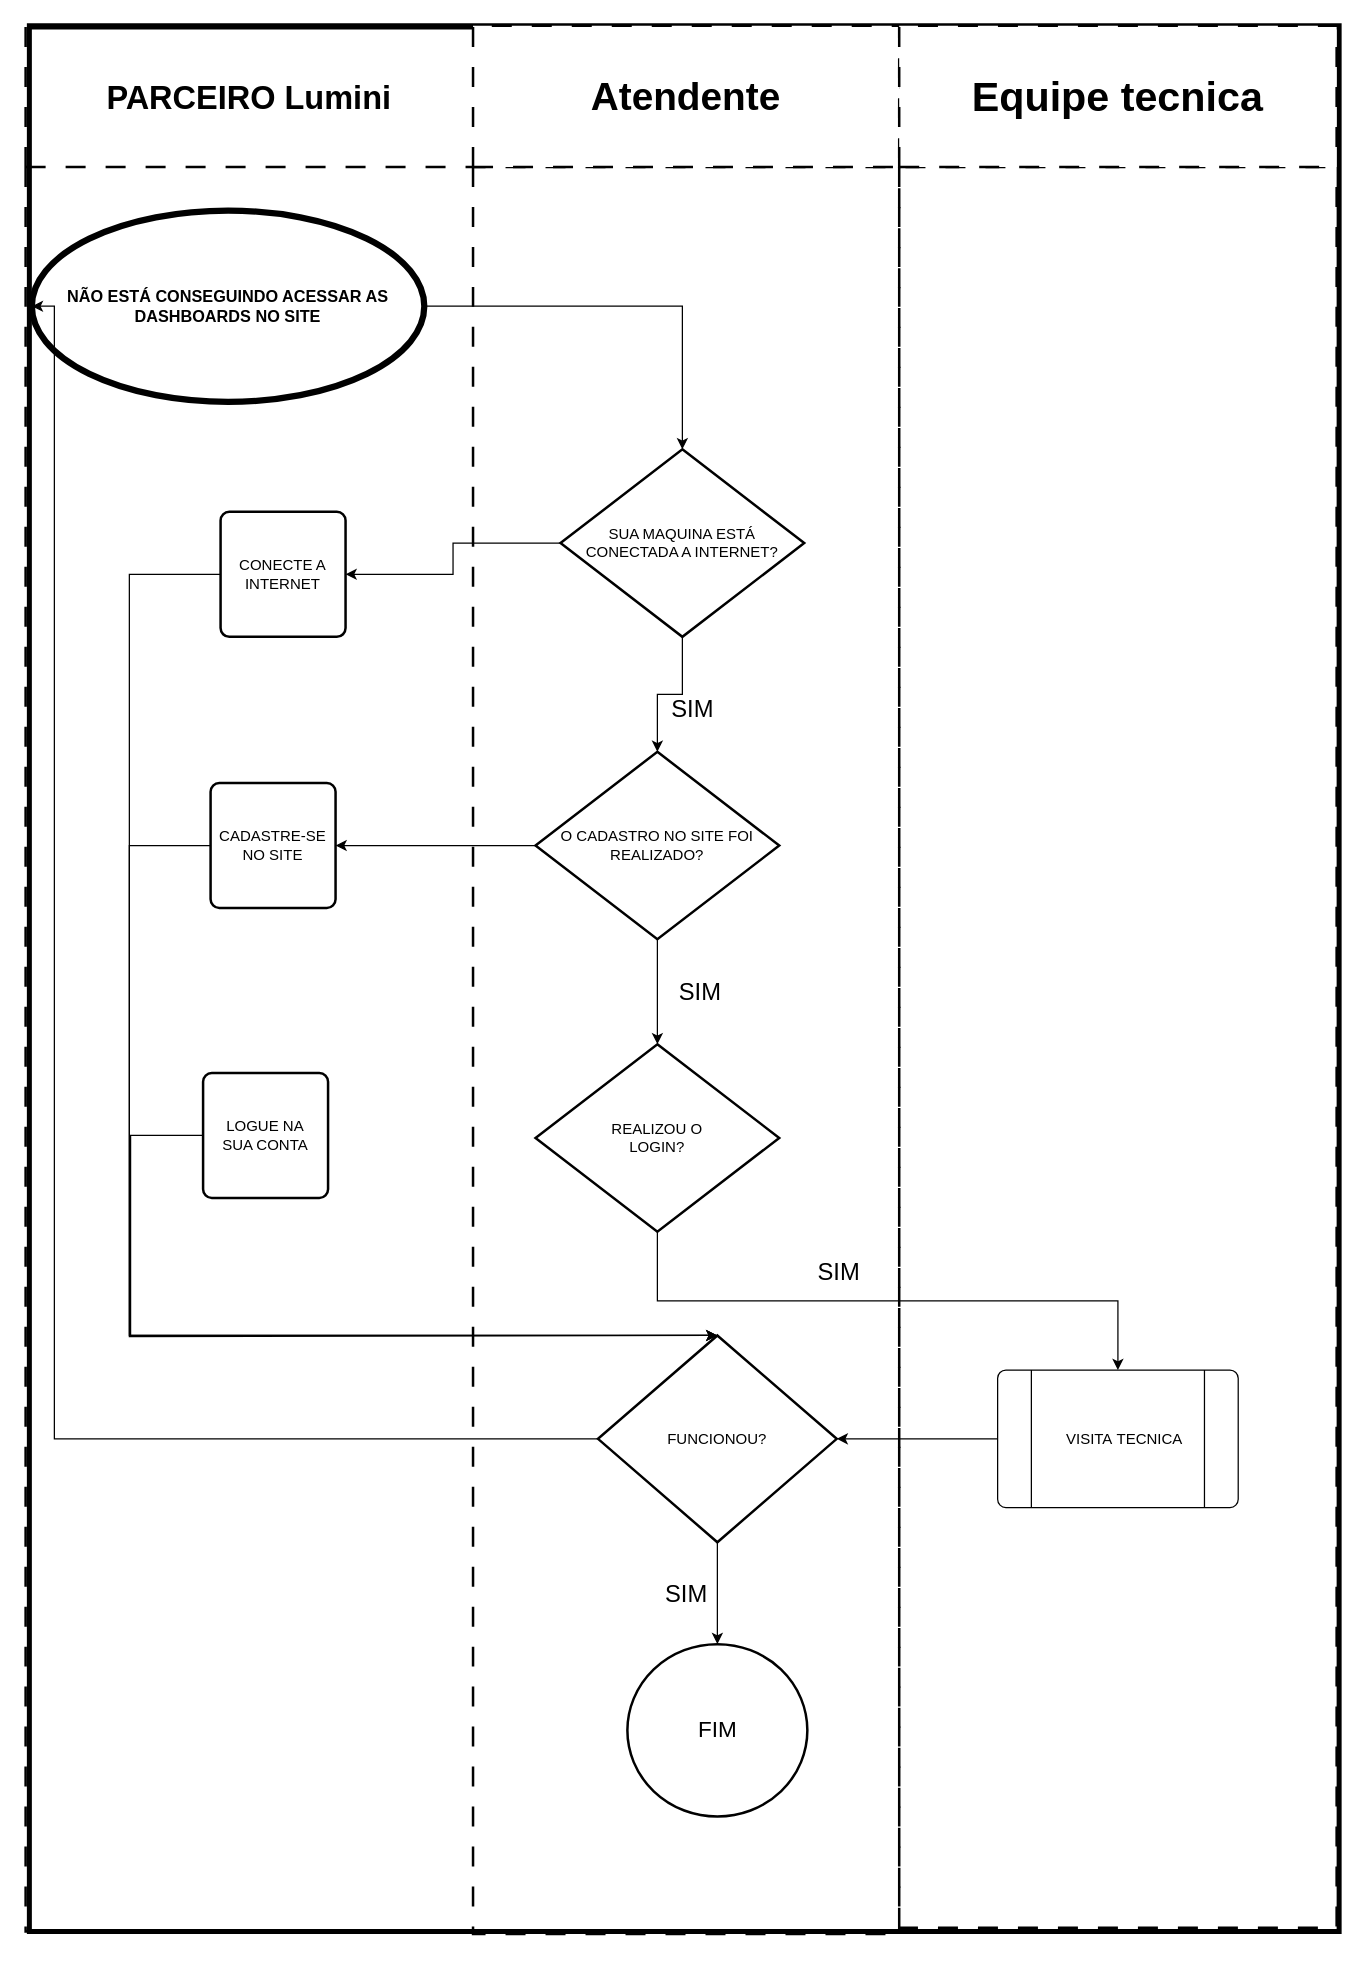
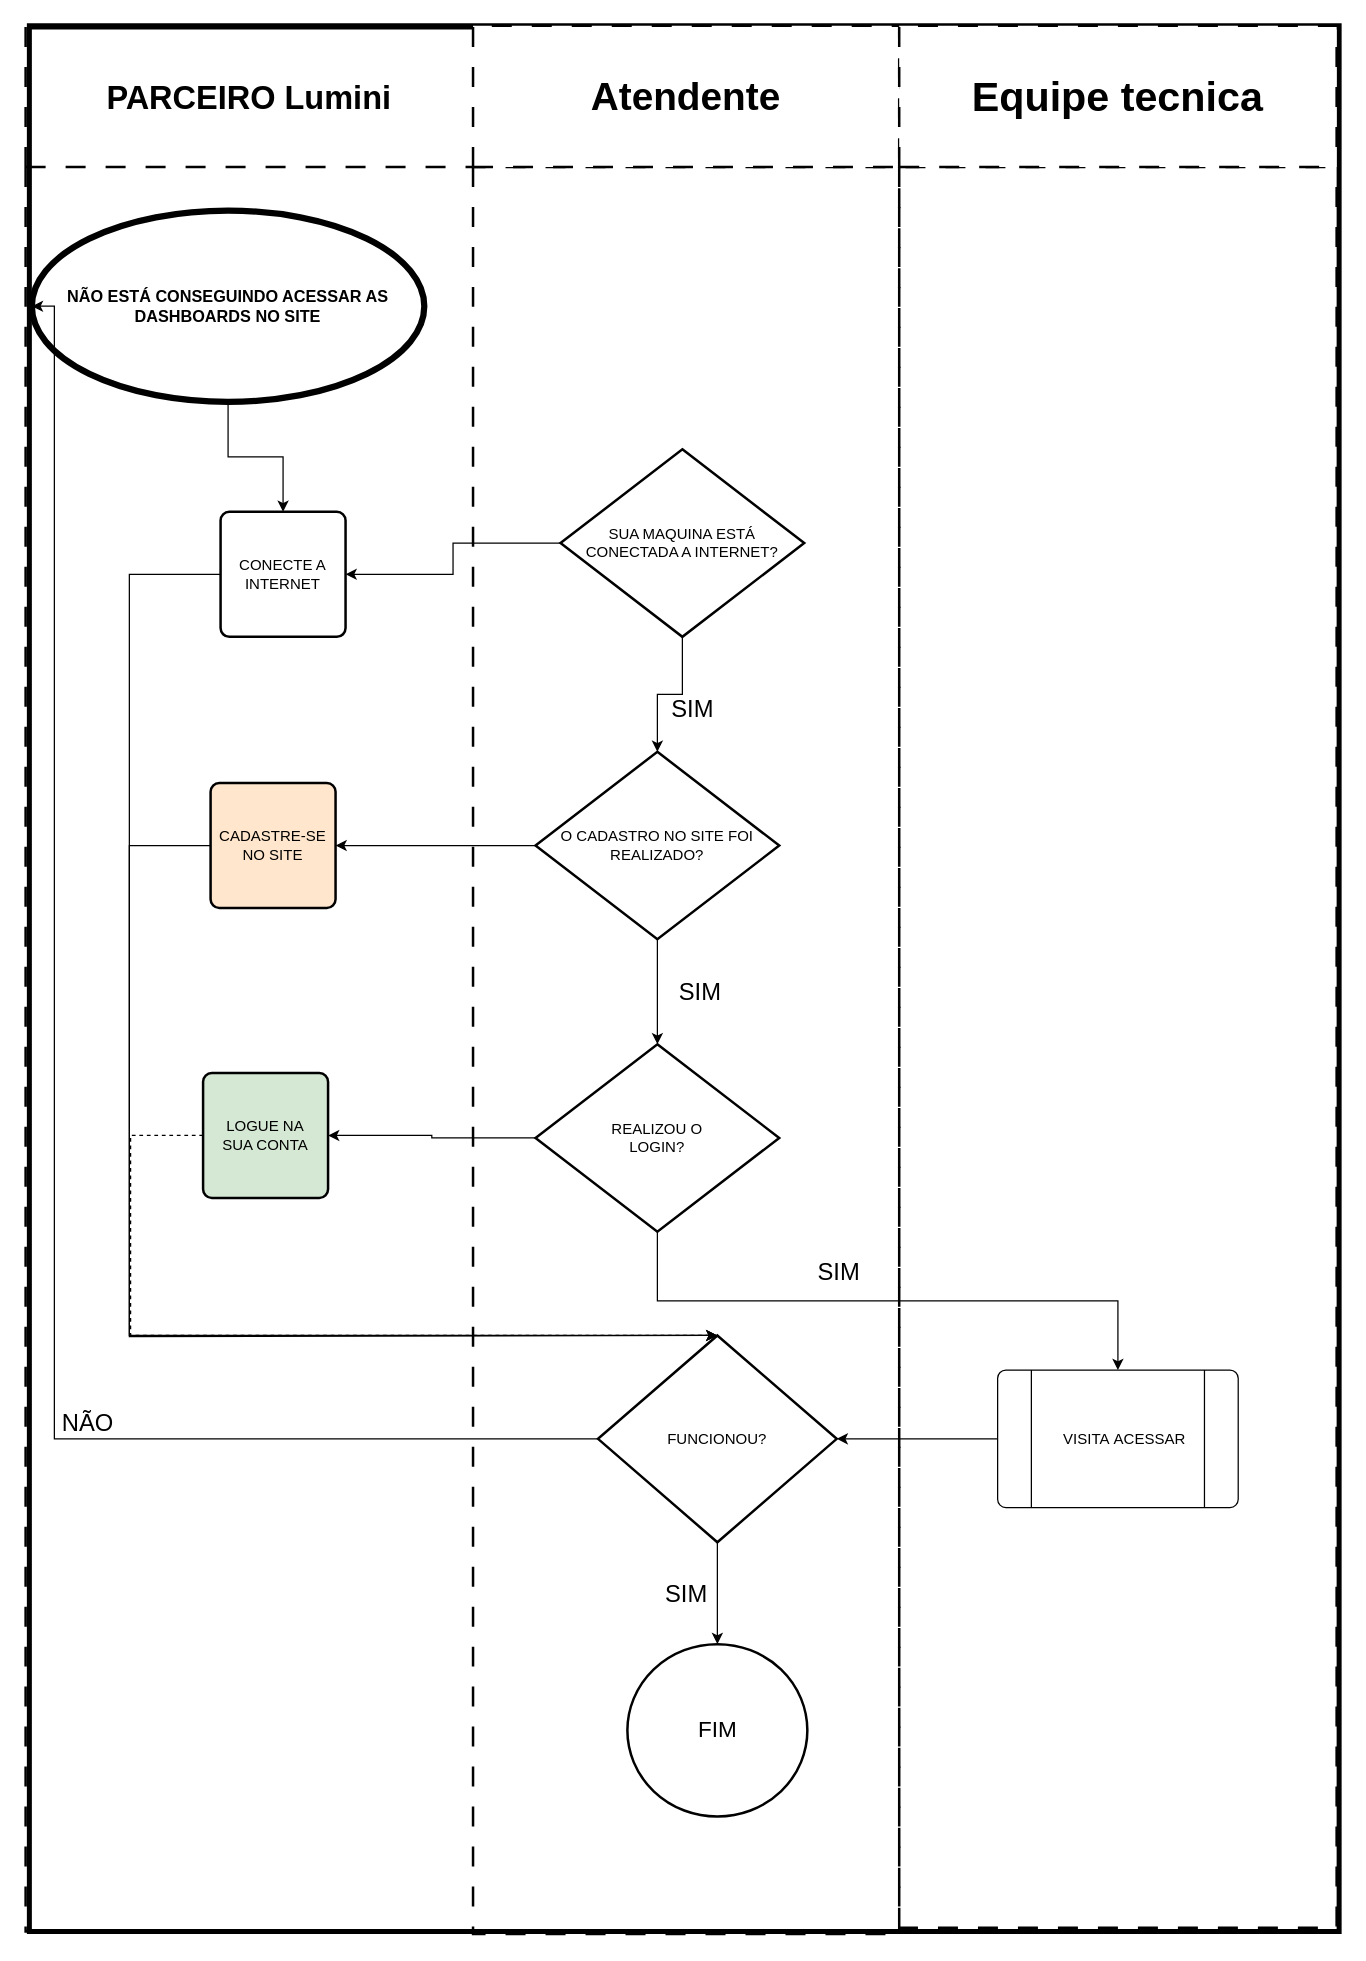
edge "NÃO ESTÁ CONSEGUINDO ACESSAR AS DASHBOARDS NO SITE" -> "SUA MAQUINA ESTÁ CONECTADA A INTERNET?": now "NÃO ESTÁ CONSEGUINDO ACESSAR AS DASHBOARDS NO SITE" -> "CONECTE A INTERNET"
node "CADASTRE-SE NO SITE": fillcolor #ffffff -> #ffe6cc
edge "LOGUE NA SUA CONTA" -> "FUNCIONOU?": style solid -> dashed
node "LOGUE NA SUA CONTA": fillcolor #ffffff -> #d5e8d4
edge "REALIZOU O LOGIN?" -> "LOGUE NA SUA CONTA": added
node "NÃO": added
node "VISITA TECNICA": label "VISITA TECNICA" -> "VISITA ACESSAR"
